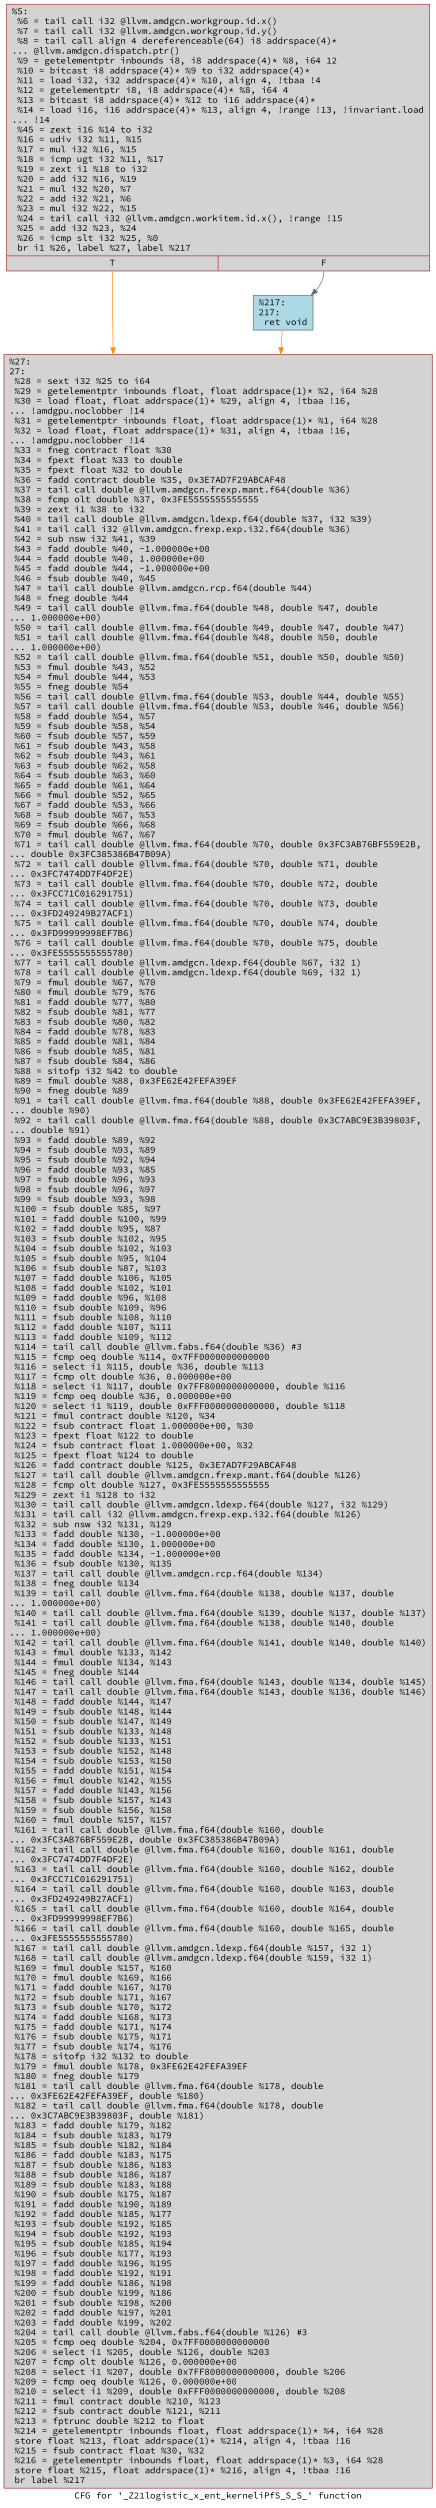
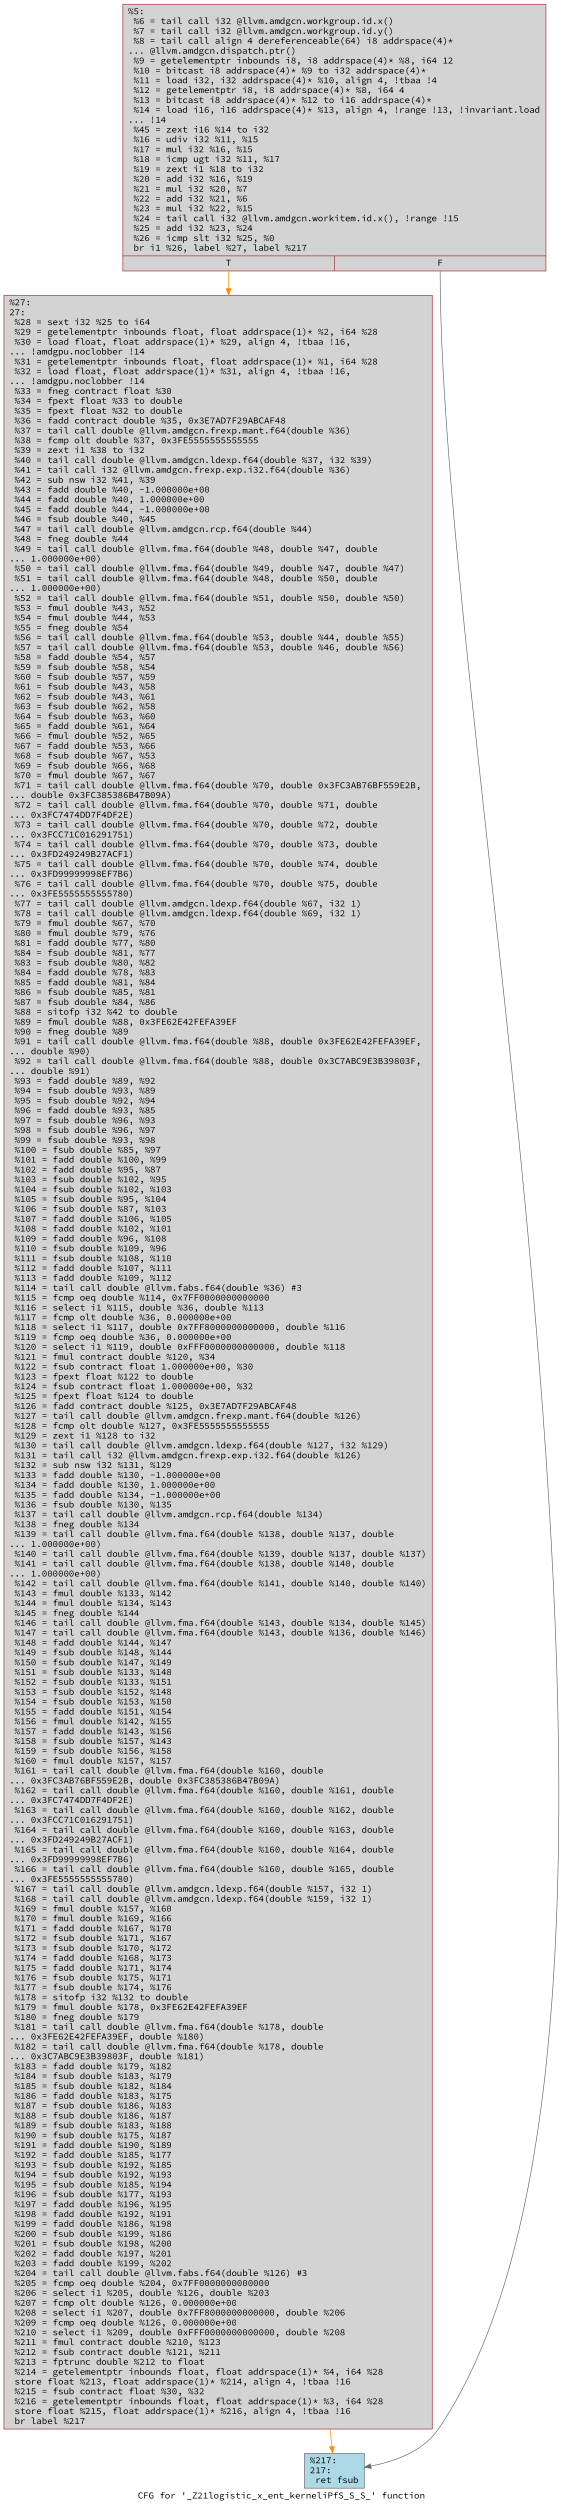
node "%217:": text "ret void" -> "ret fsub"
edge "%217:" -> "%27:": reversed
node "%27:": text "%82 = fsub double %81, %77" -> "%84 = fsub double %81, %77"
